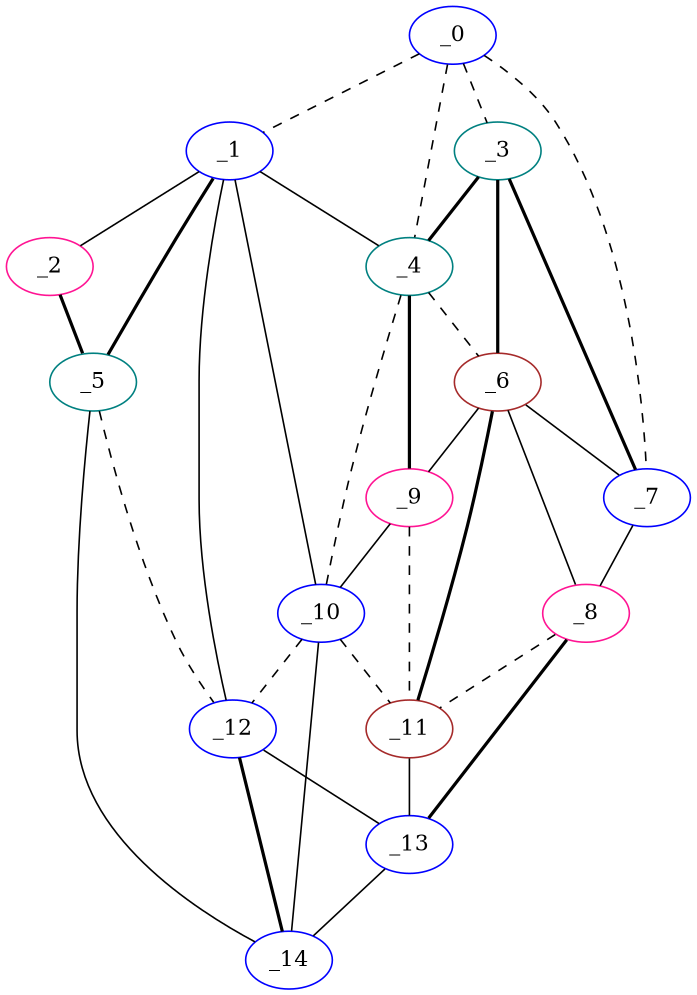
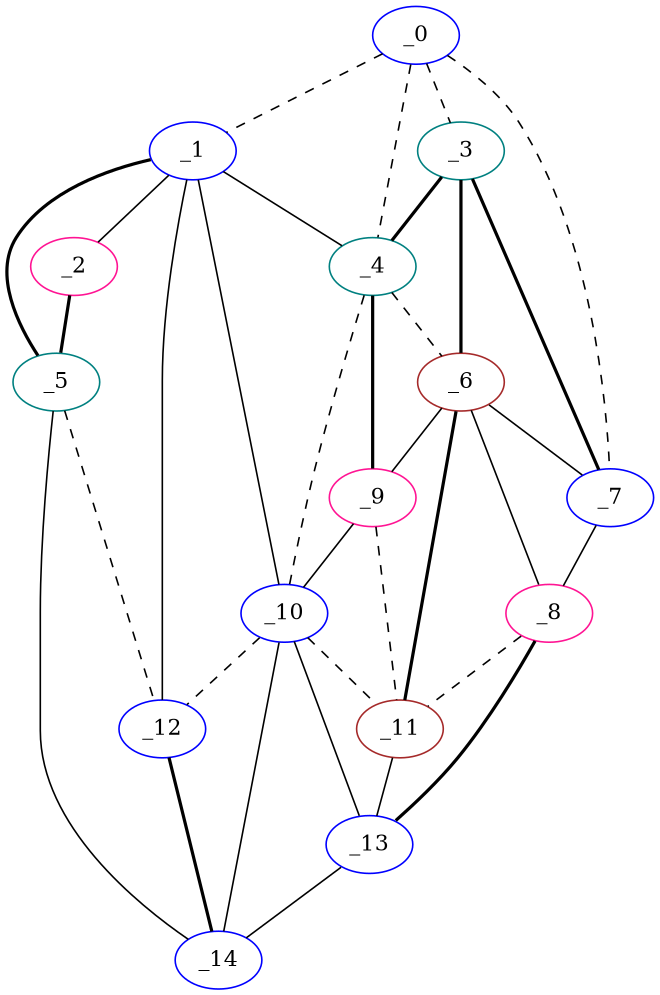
edge "_12" -- "_13": now "_10" -- "_13"
